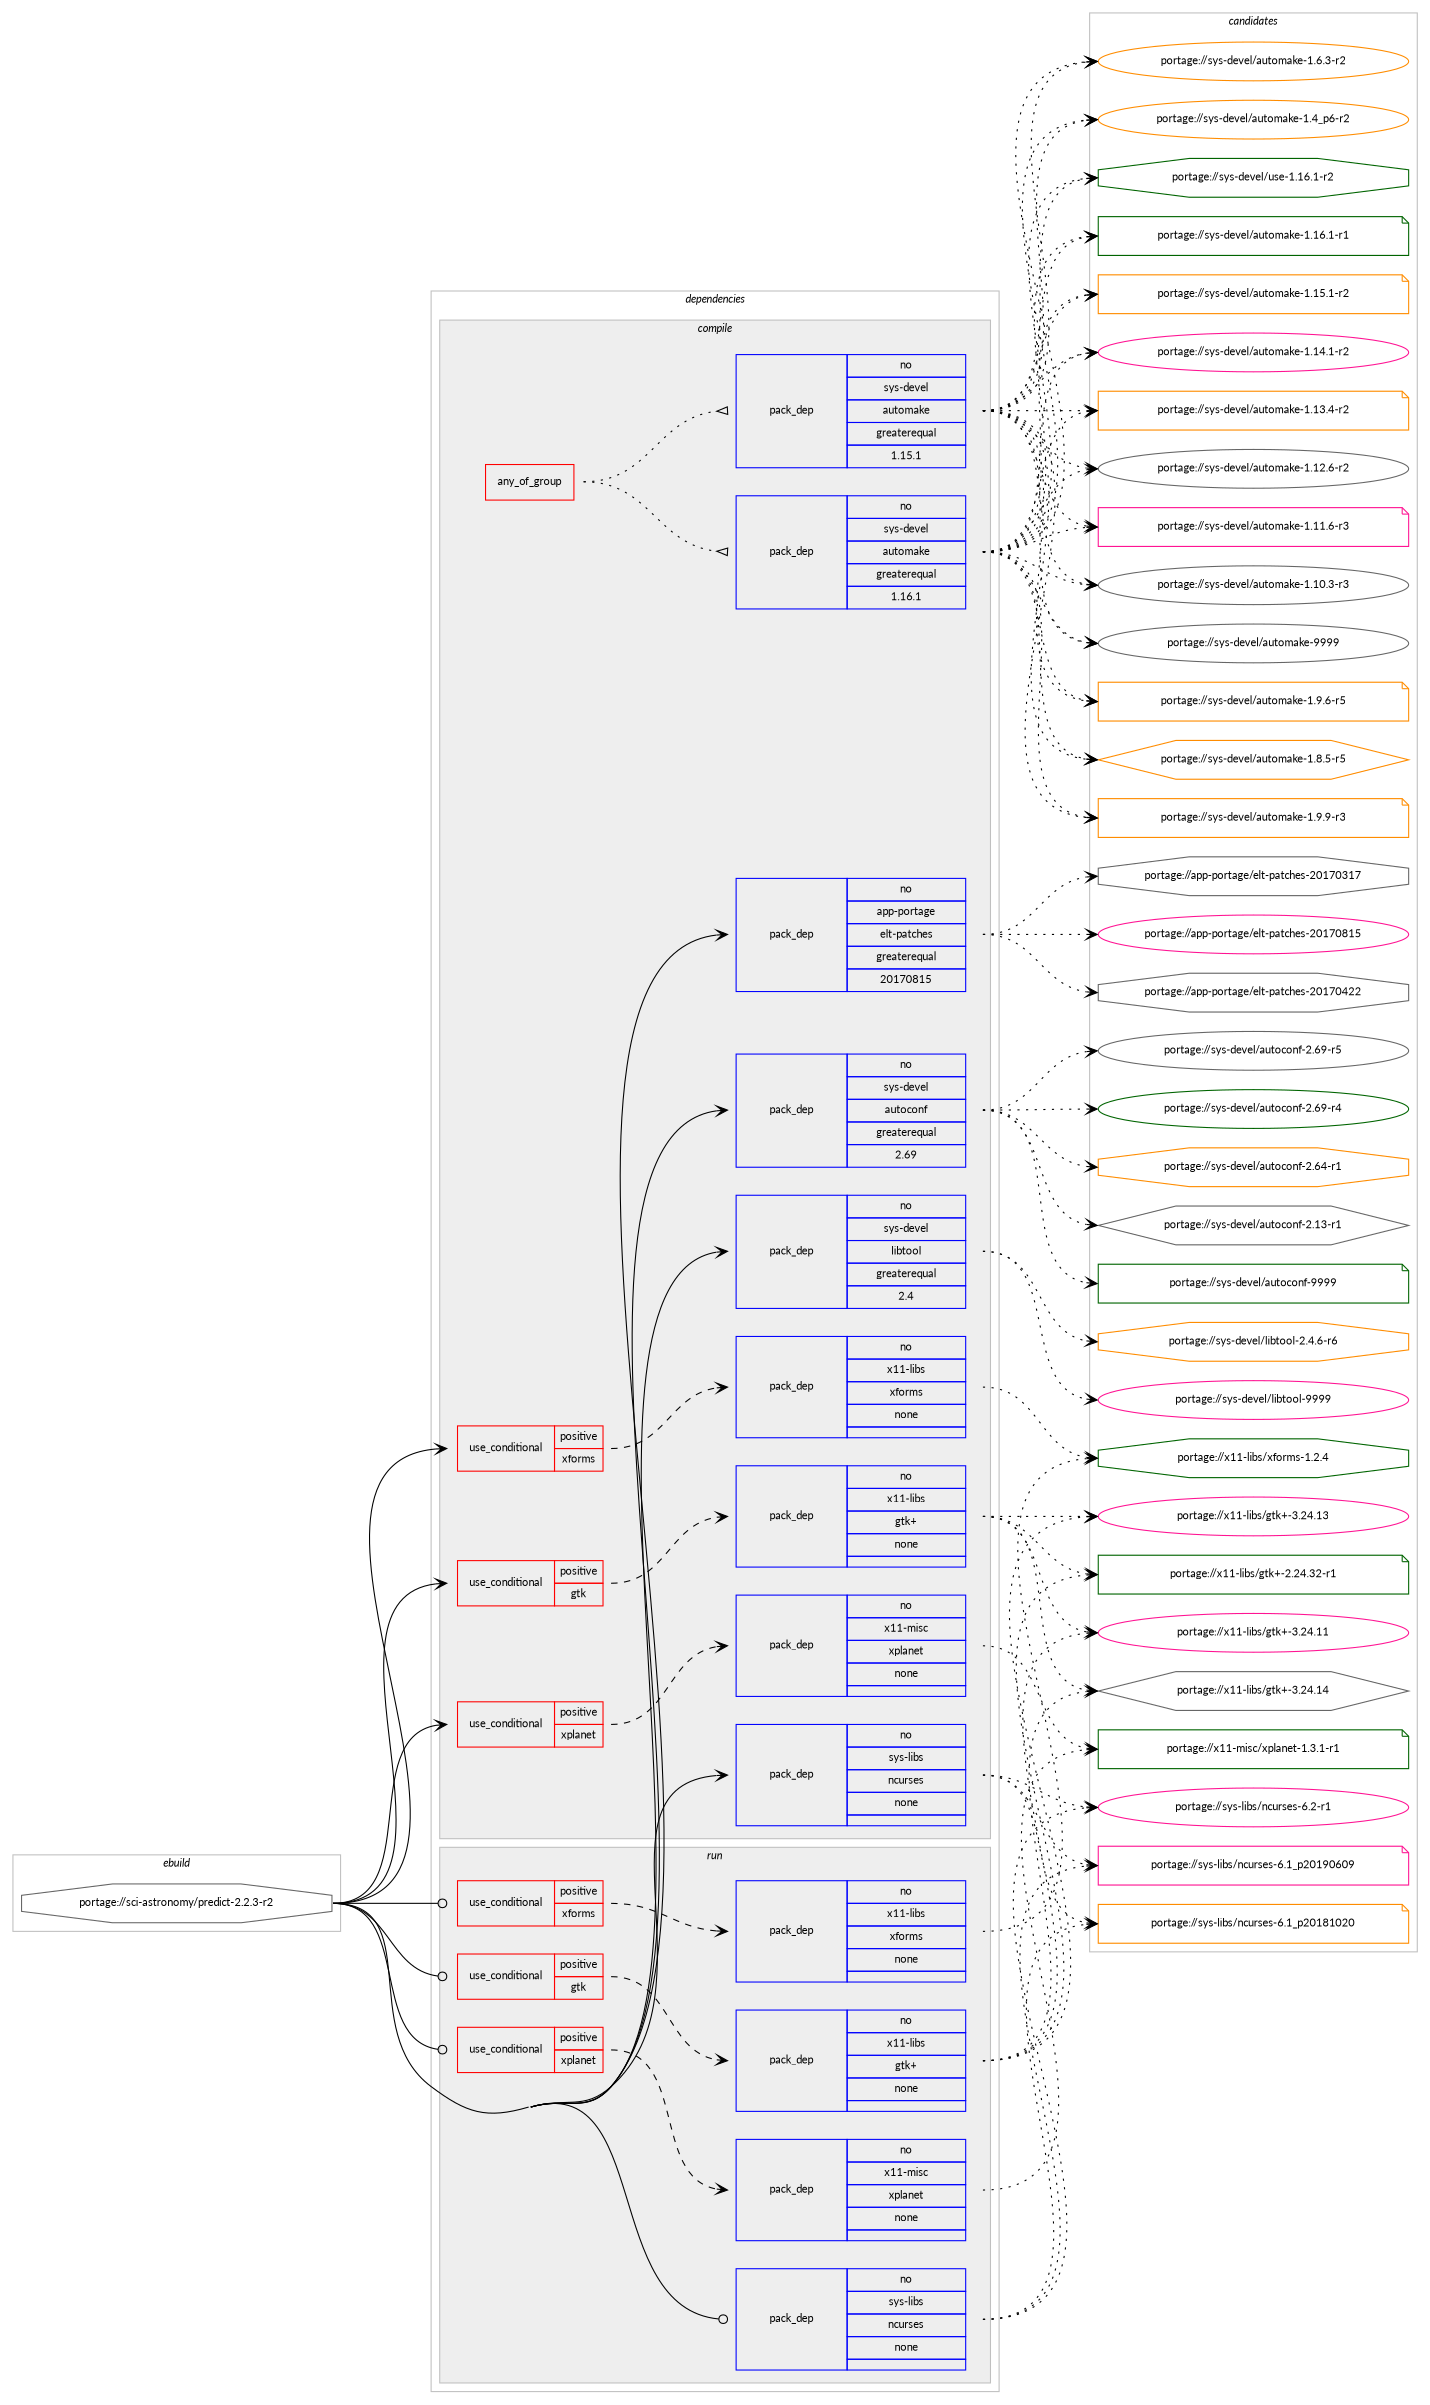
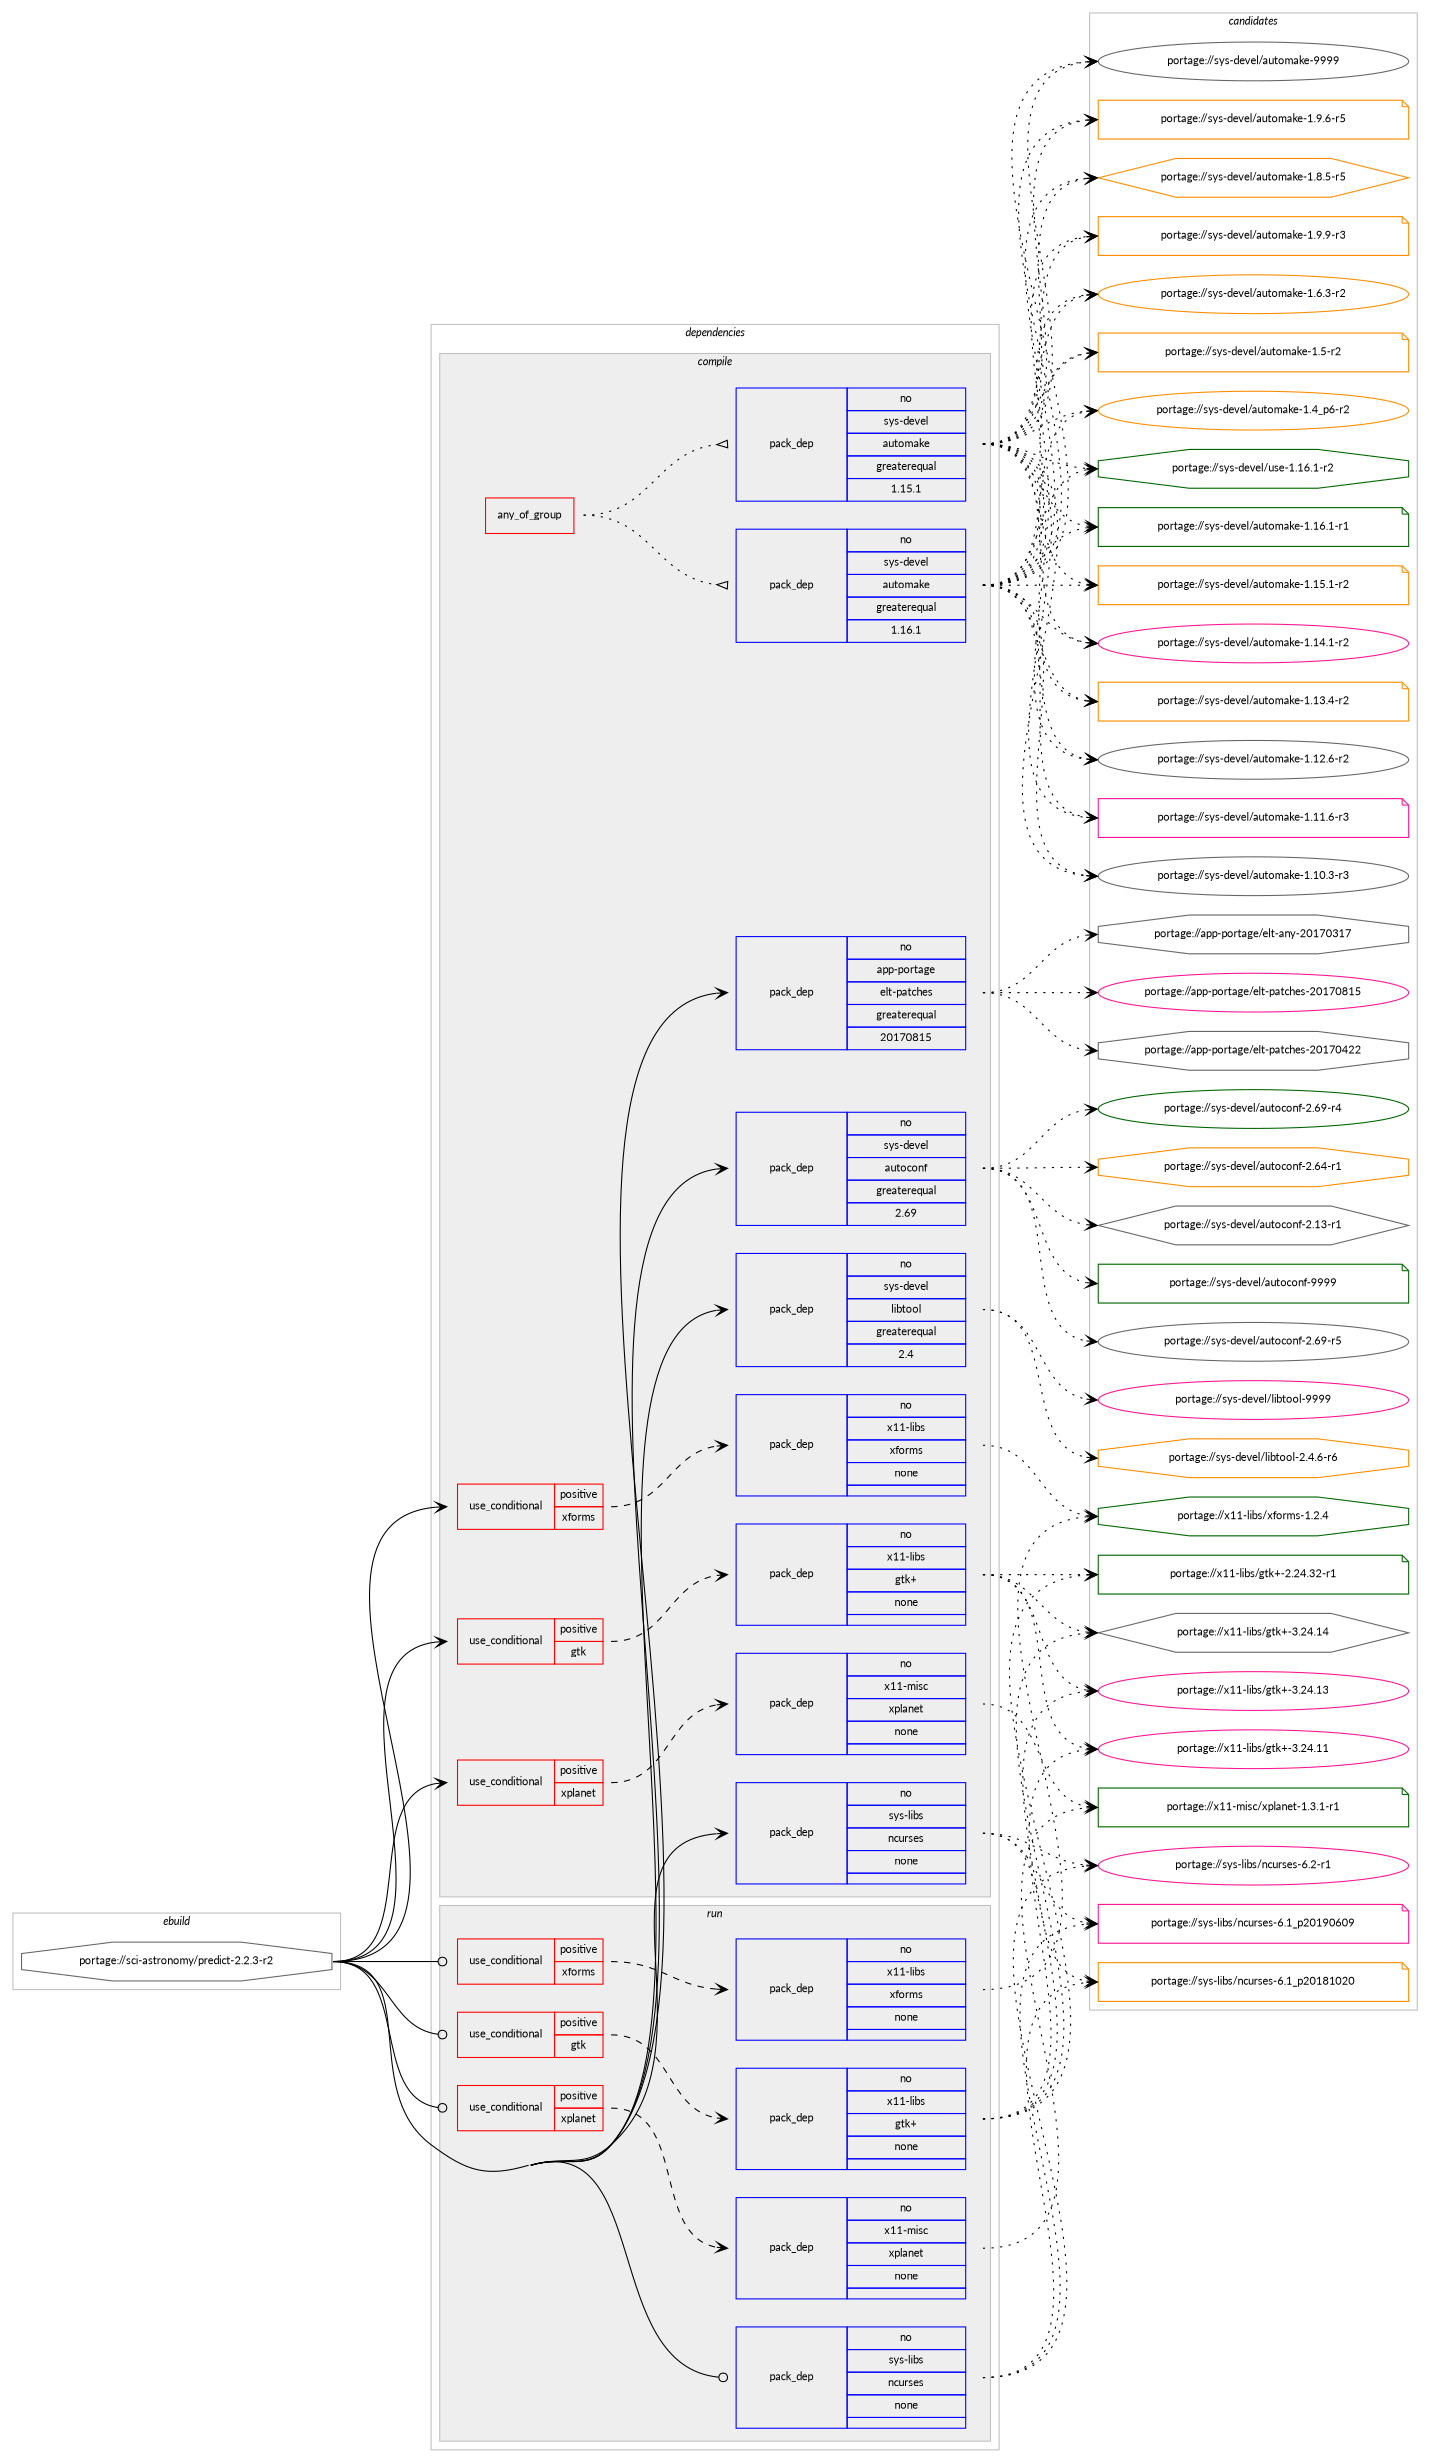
node "portage://sys-devel/automake-1.5-r2": added
node "portage://app-portage/elt-patches-20170317": label "portage://app-portage/elt-patches-20170317" -> "portage://app-portage/elt-any-20170317"
